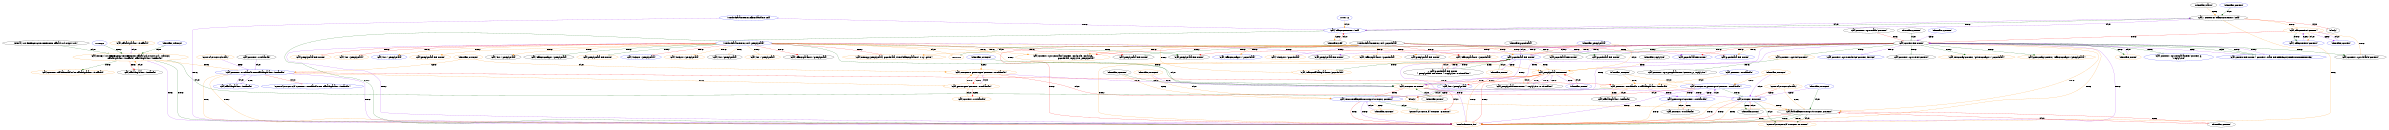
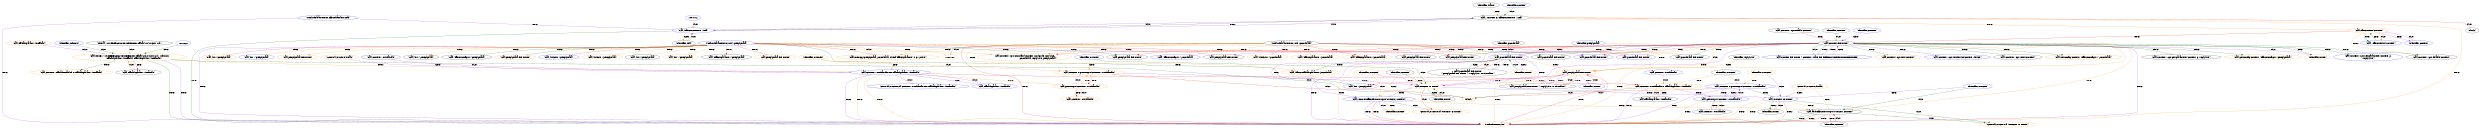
edge "(Call,!effect_exists(context))" -> "(Call,effect_exists(context))": color purple -> darkgreen
node "(Call,set_config(context, (psize_config_t *) pCmdData))": label "(Call,set_config(context, (psize_config_t *) pCmdData))" -> "(Call,set_config(context, (effect_config_t *) pCmdData))"
edge "(Call,context->ops.init(context))" -> "(Call,context->ops.get_parameter(context, p, replySize))": now "(Call,context == NULL)" -> "(Call,context->ops.get_parameter(context, p, replySize))"
edge "(Call,context->out_handle = offload_param->ioHandle)" -> "(MethodReturn,int)": added, label "DDG:"
